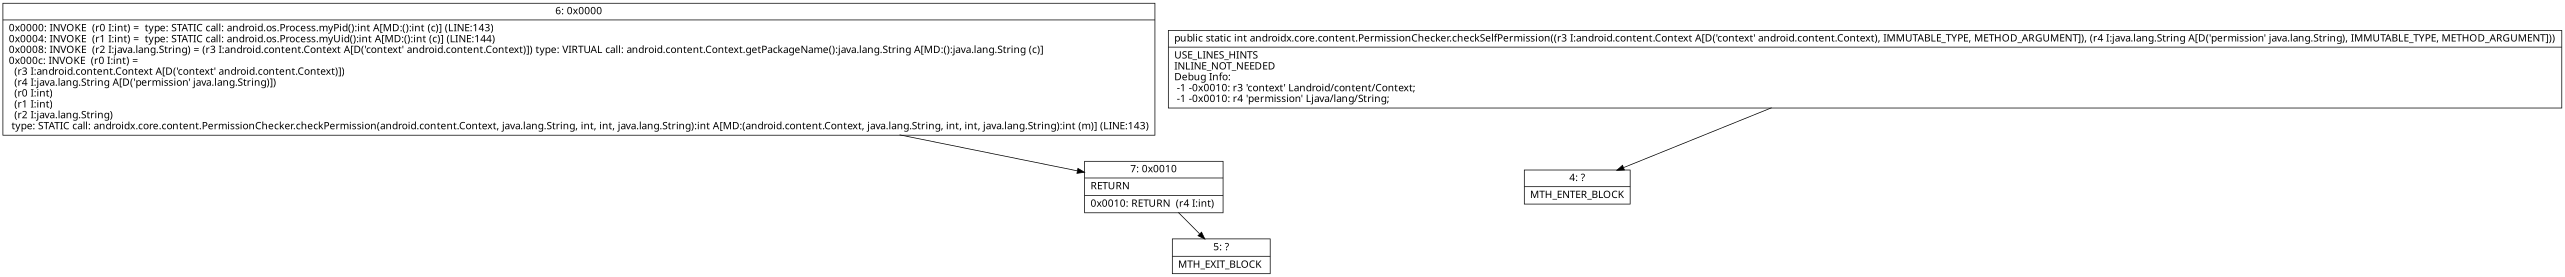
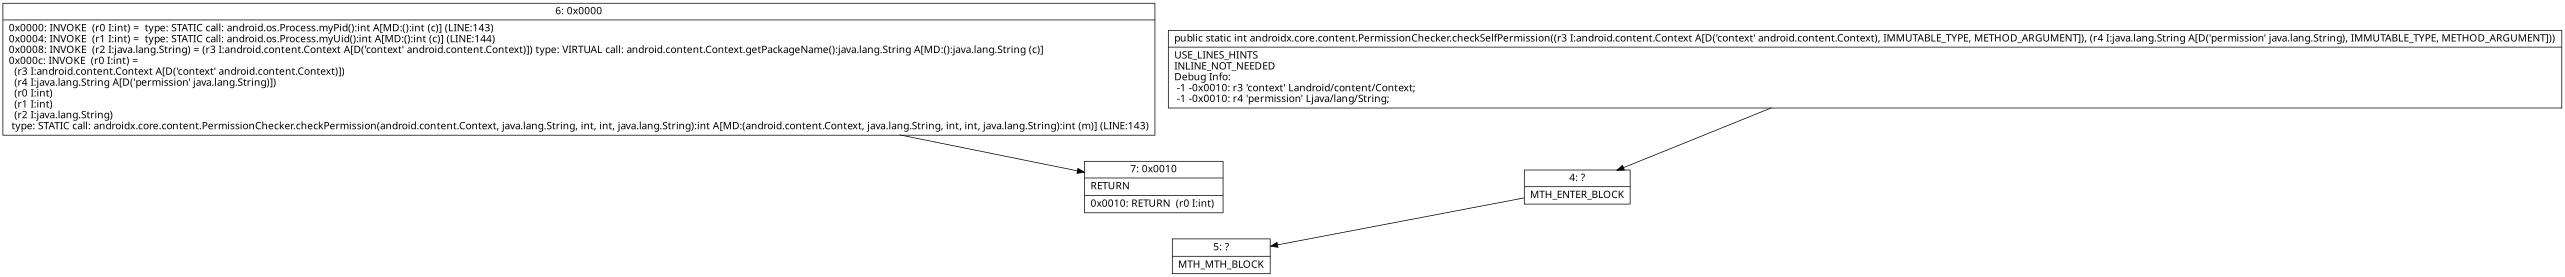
node "7: 0x0010": text "0x0010: RETURN  (r4 I:int)" -> "0x0010: RETURN  (r0 I:int)"
edge "7: 0x0010" -> "5: ?": now "4: ?" -> "5: ?"
node "5: ?": text "MTH_EXIT_BLOCK" -> "MTH_MTH_BLOCK"
